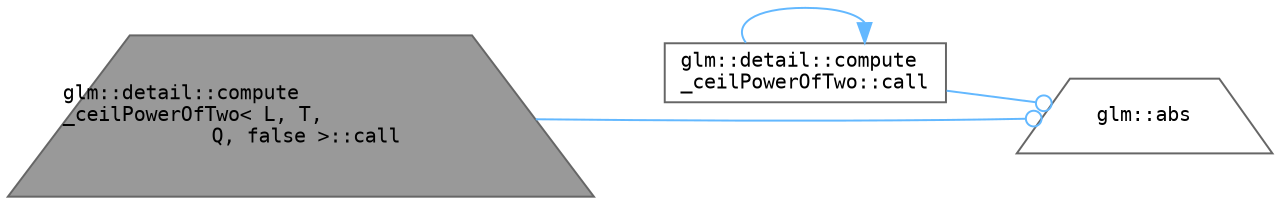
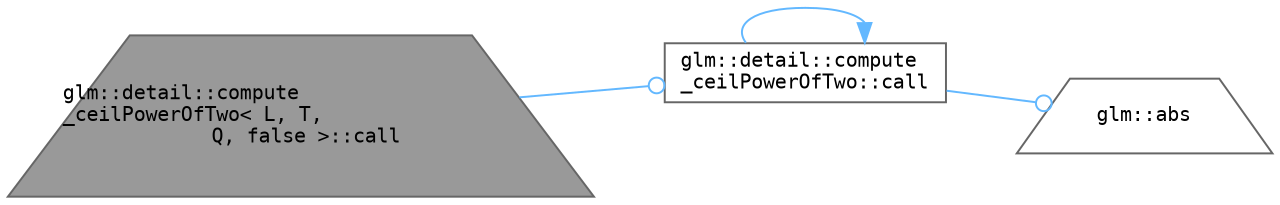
edge "glm::detail::compute _ceilPowerOfTwo< L, T, Q, false >::call" -> "glm::abs": now "glm::detail::compute _ceilPowerOfTwo< L, T, Q, false >::call" -> "glm::detail::compute _ceilPowerOfTwo::call"
